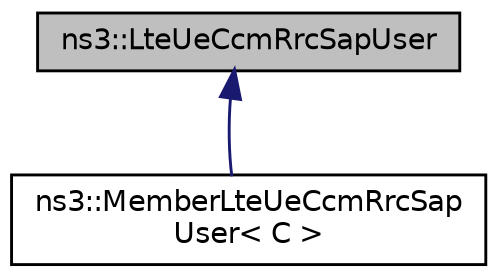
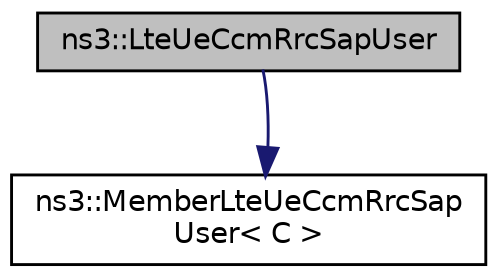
edge "ns3::MemberLteUeCcmRrcSap User< C >" -> "ns3::LteUeCcmRrcSapUser": reversed
